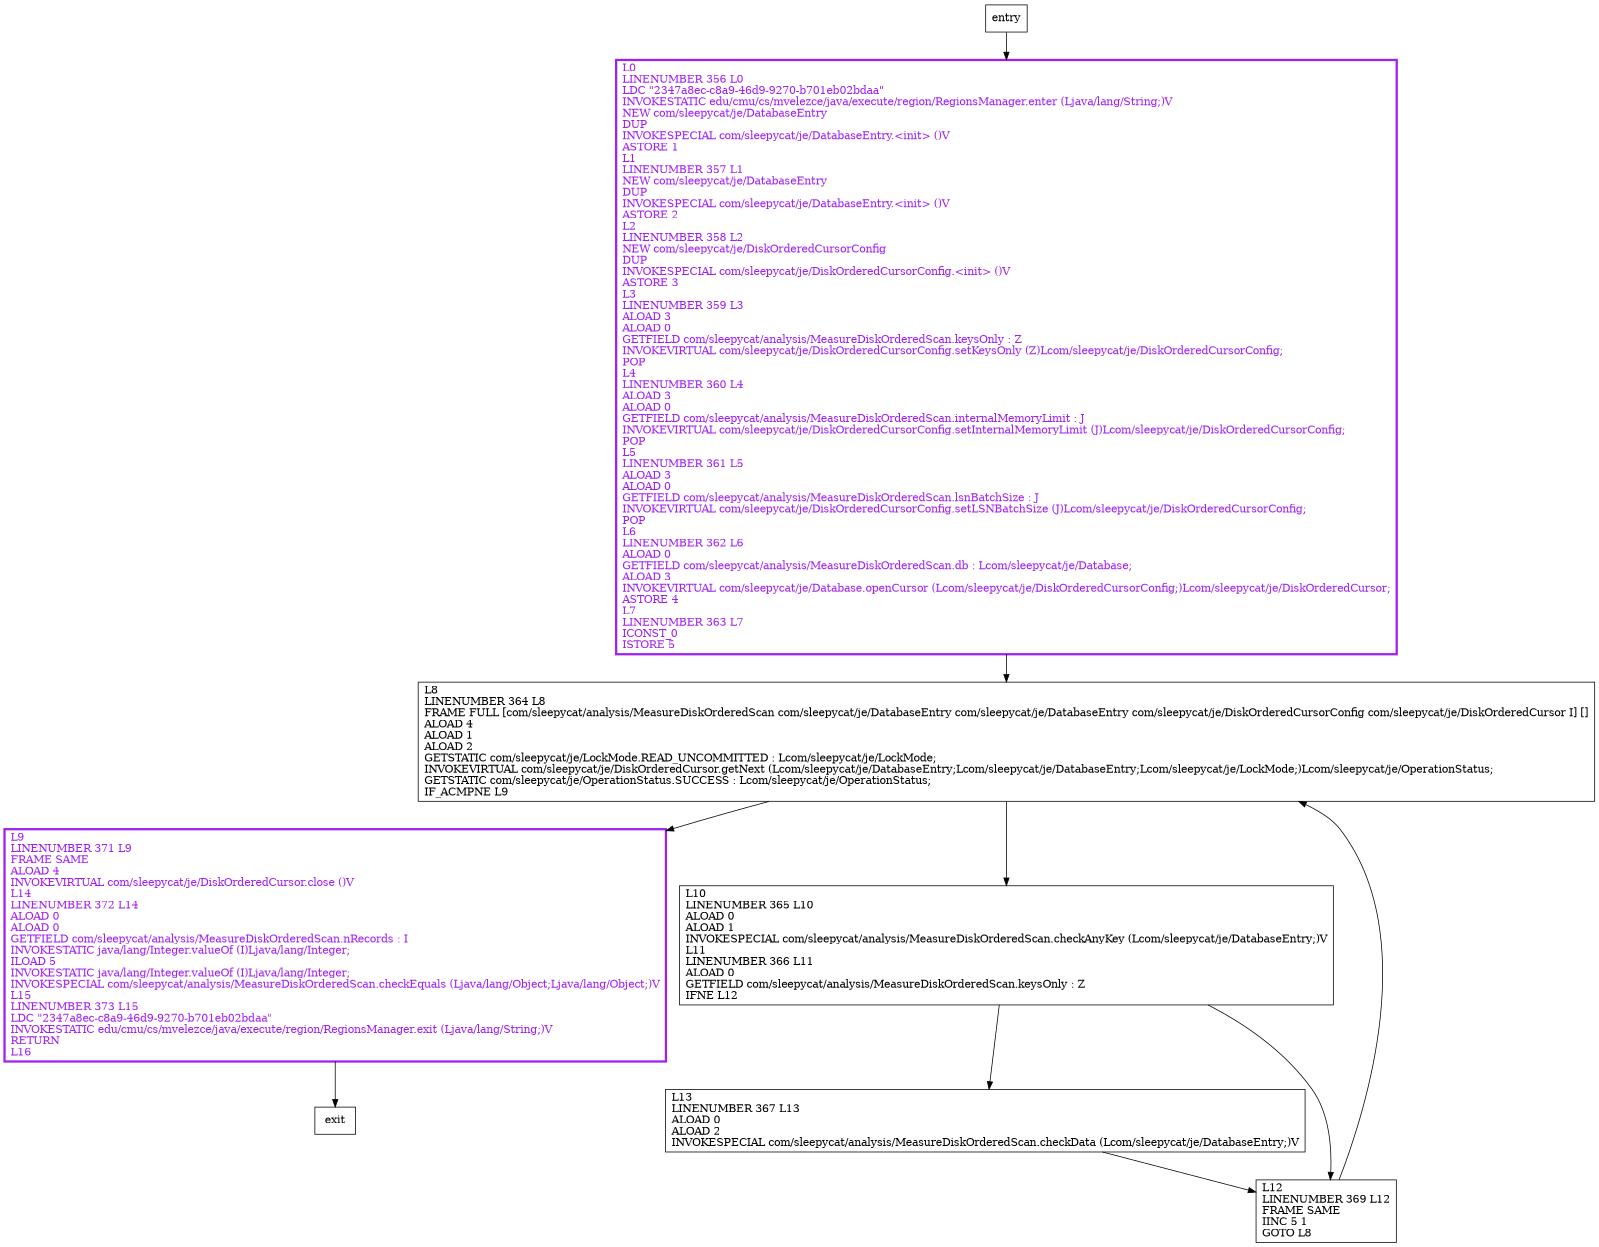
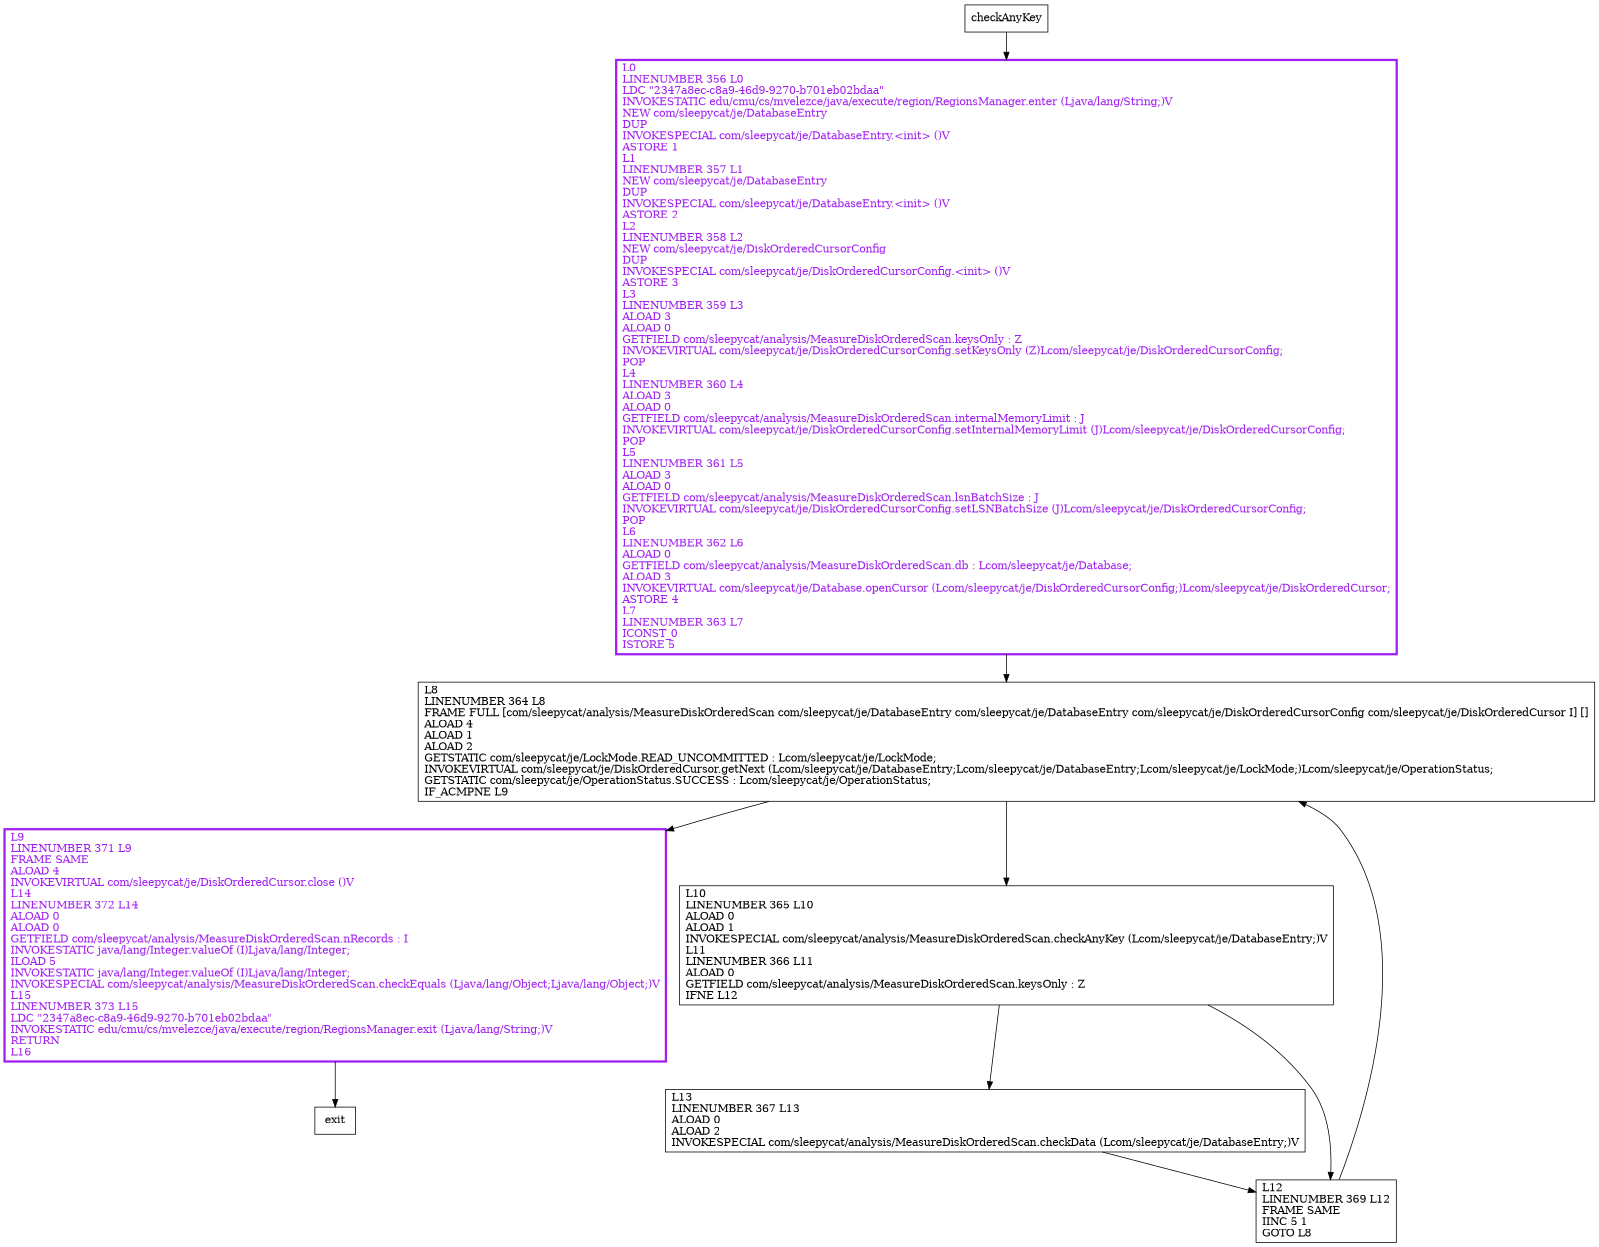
node "entry": label "entry" -> "checkAnyKey"
